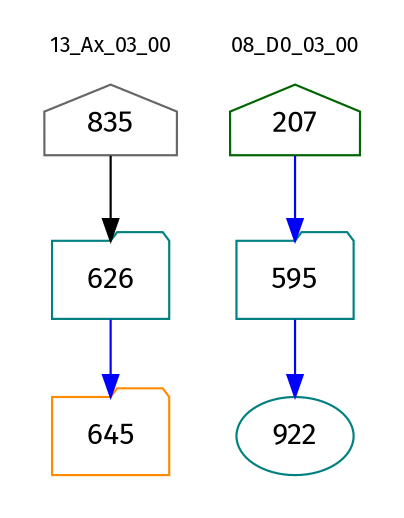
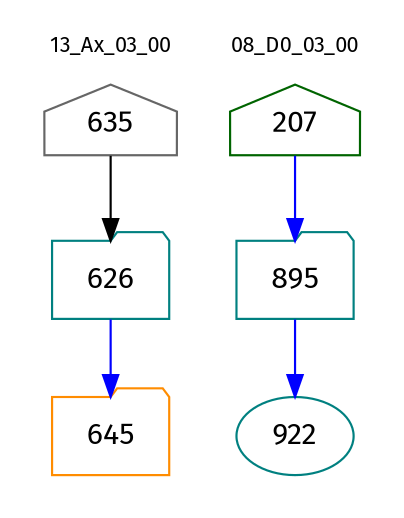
node "835": label "835" -> "635"
node "595": label "595" -> "895"
